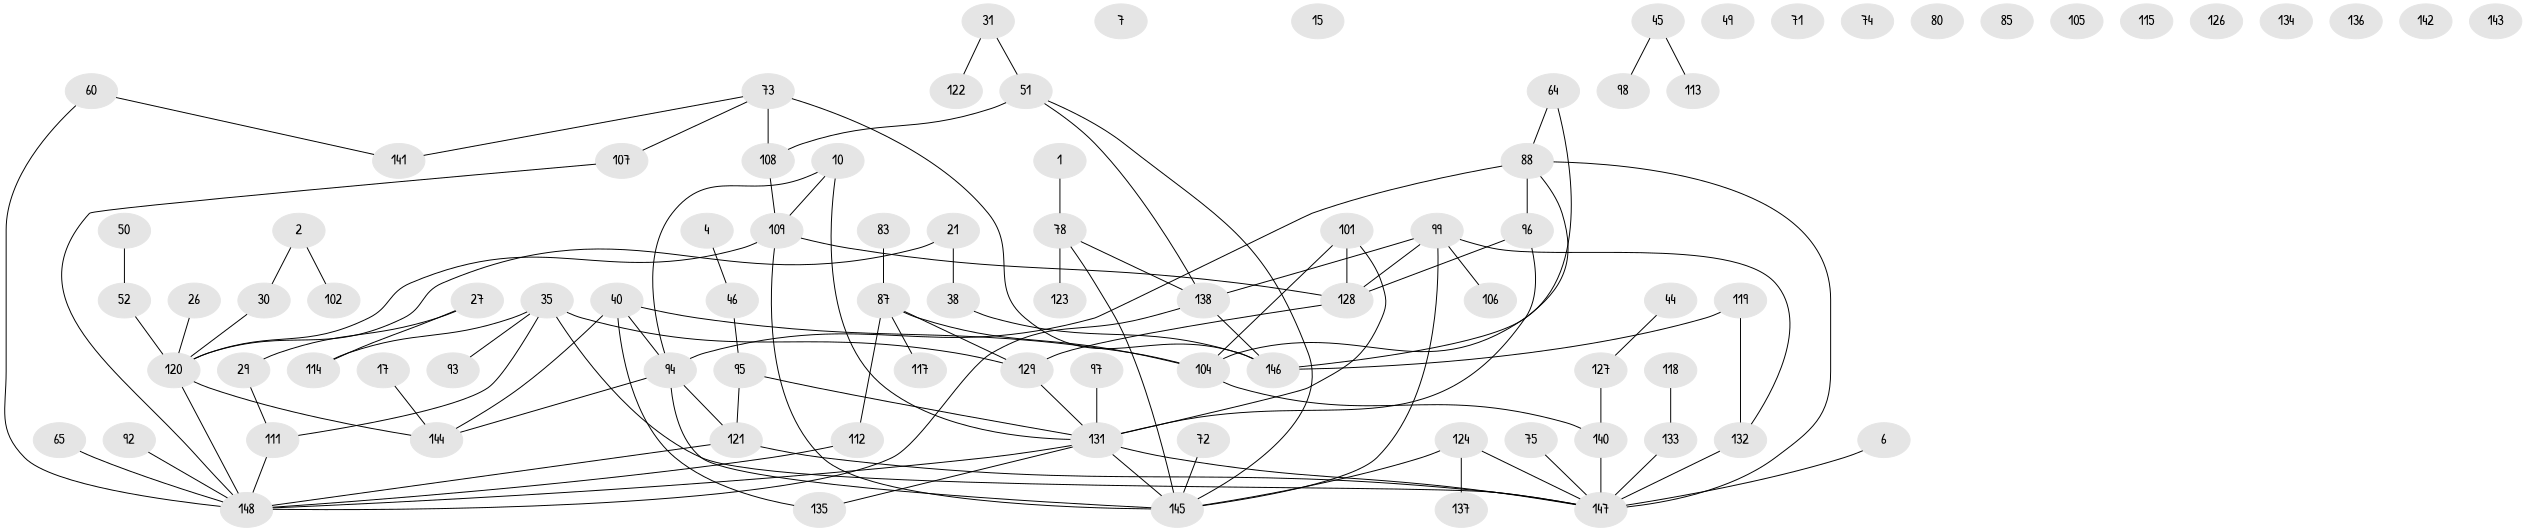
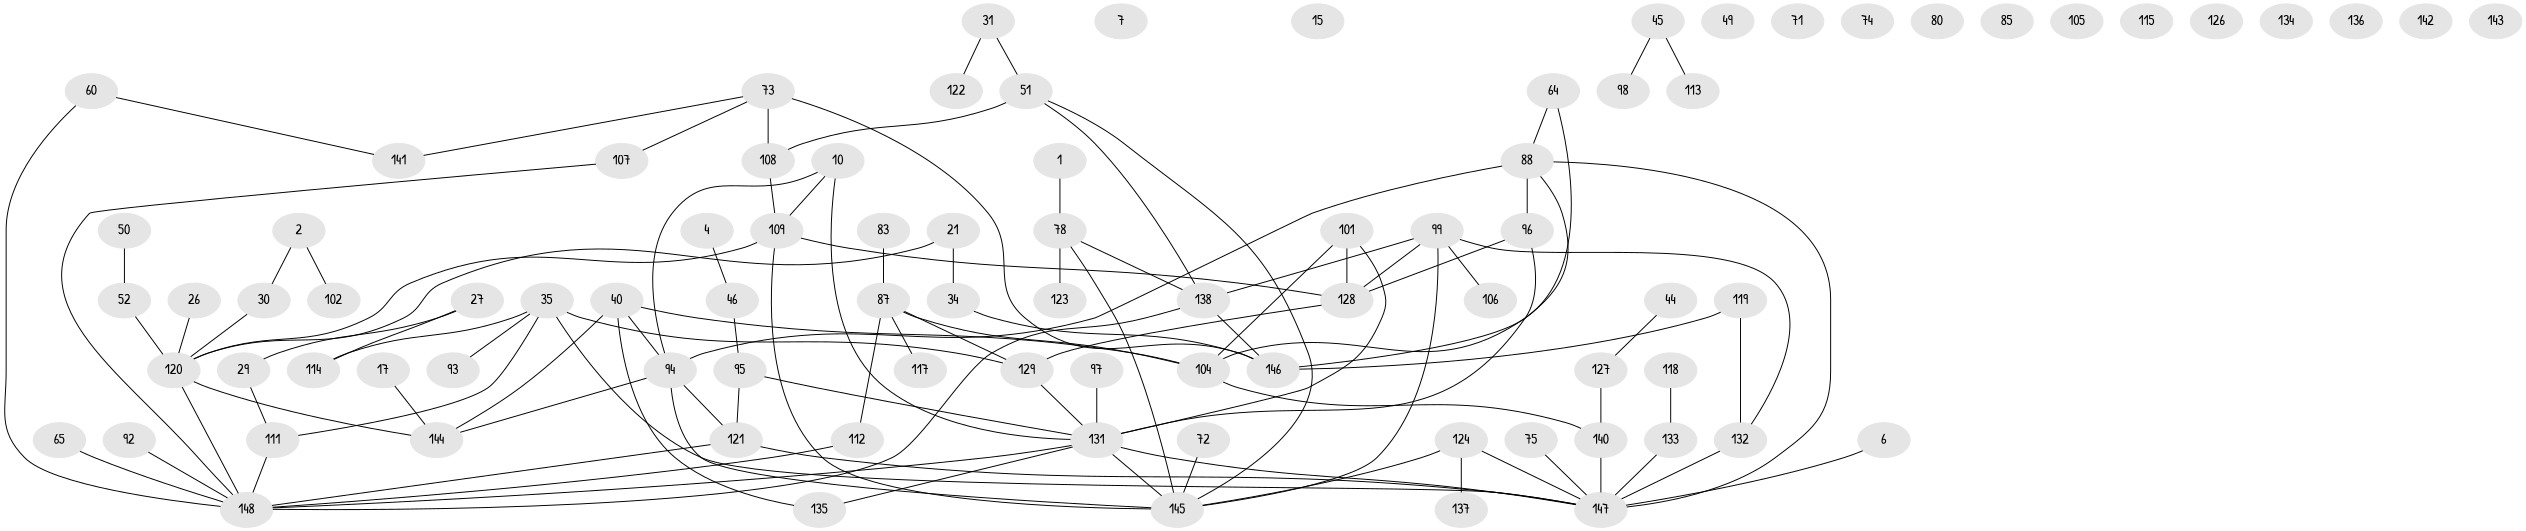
node "38": label "38" -> "34"
